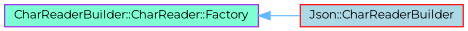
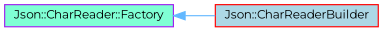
node "CharReaderBuilder::CharReader::Factory": label "CharReaderBuilder::CharReader::Factory" -> "Json::CharReader::Factory"
